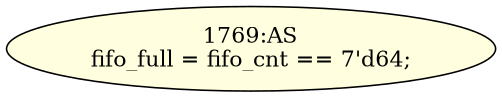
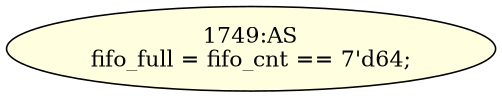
node "1769:AS fifo_full = fifo_cnt == 7'd64;": label "1769:AS fifo_full = fifo_cnt == 7'd64;" -> "1749:AS fifo_full = fifo_cnt == 7'd64;"
